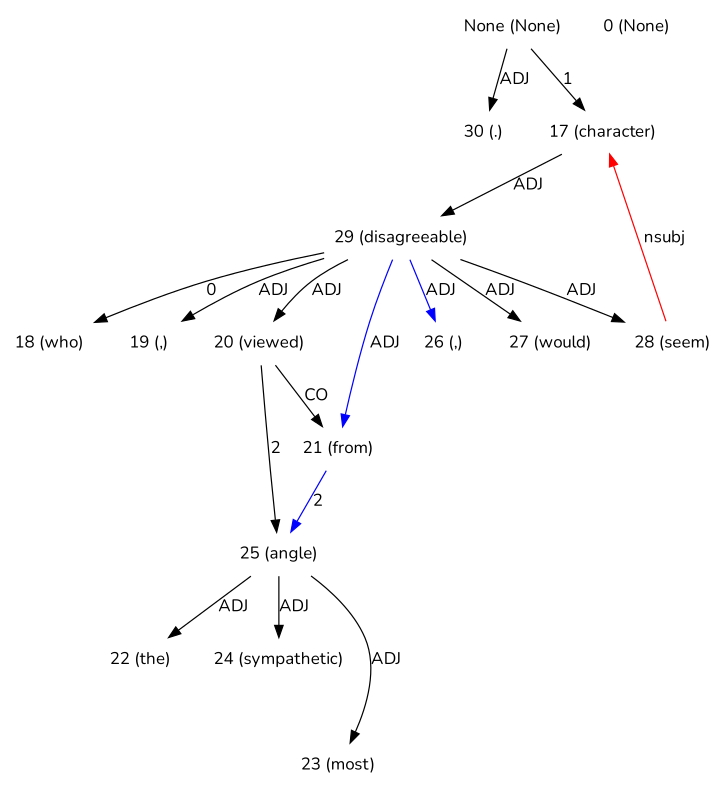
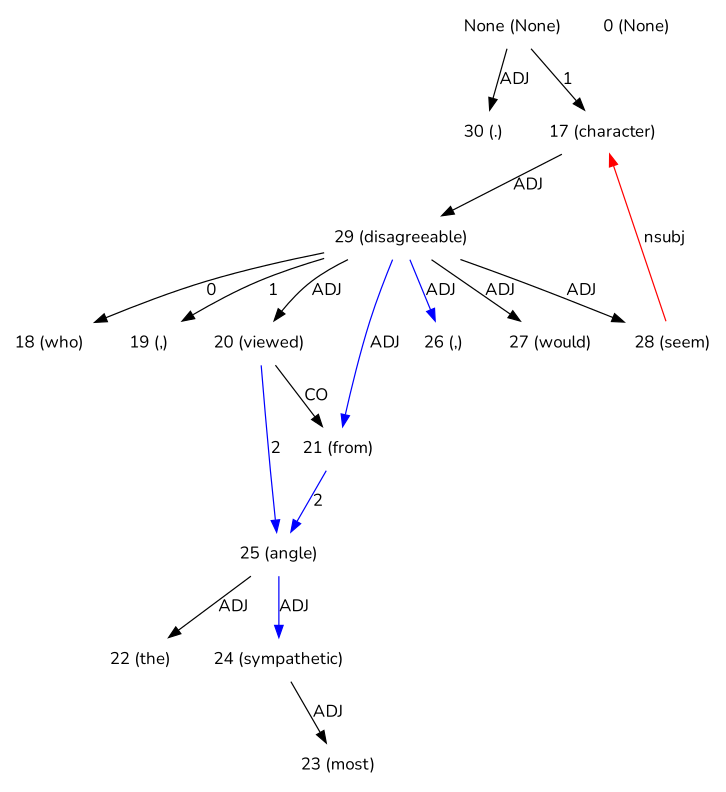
edge "29 (disagreeable)" -> "19 (,)": label "ADJ" -> "1"
edge "20 (viewed)" -> "25 (angle)": color black -> blue
edge "25 (angle)" -> "24 (sympathetic)": color black -> blue
edge "25 (angle)" -> "23 (most)": now "24 (sympathetic)" -> "23 (most)"
